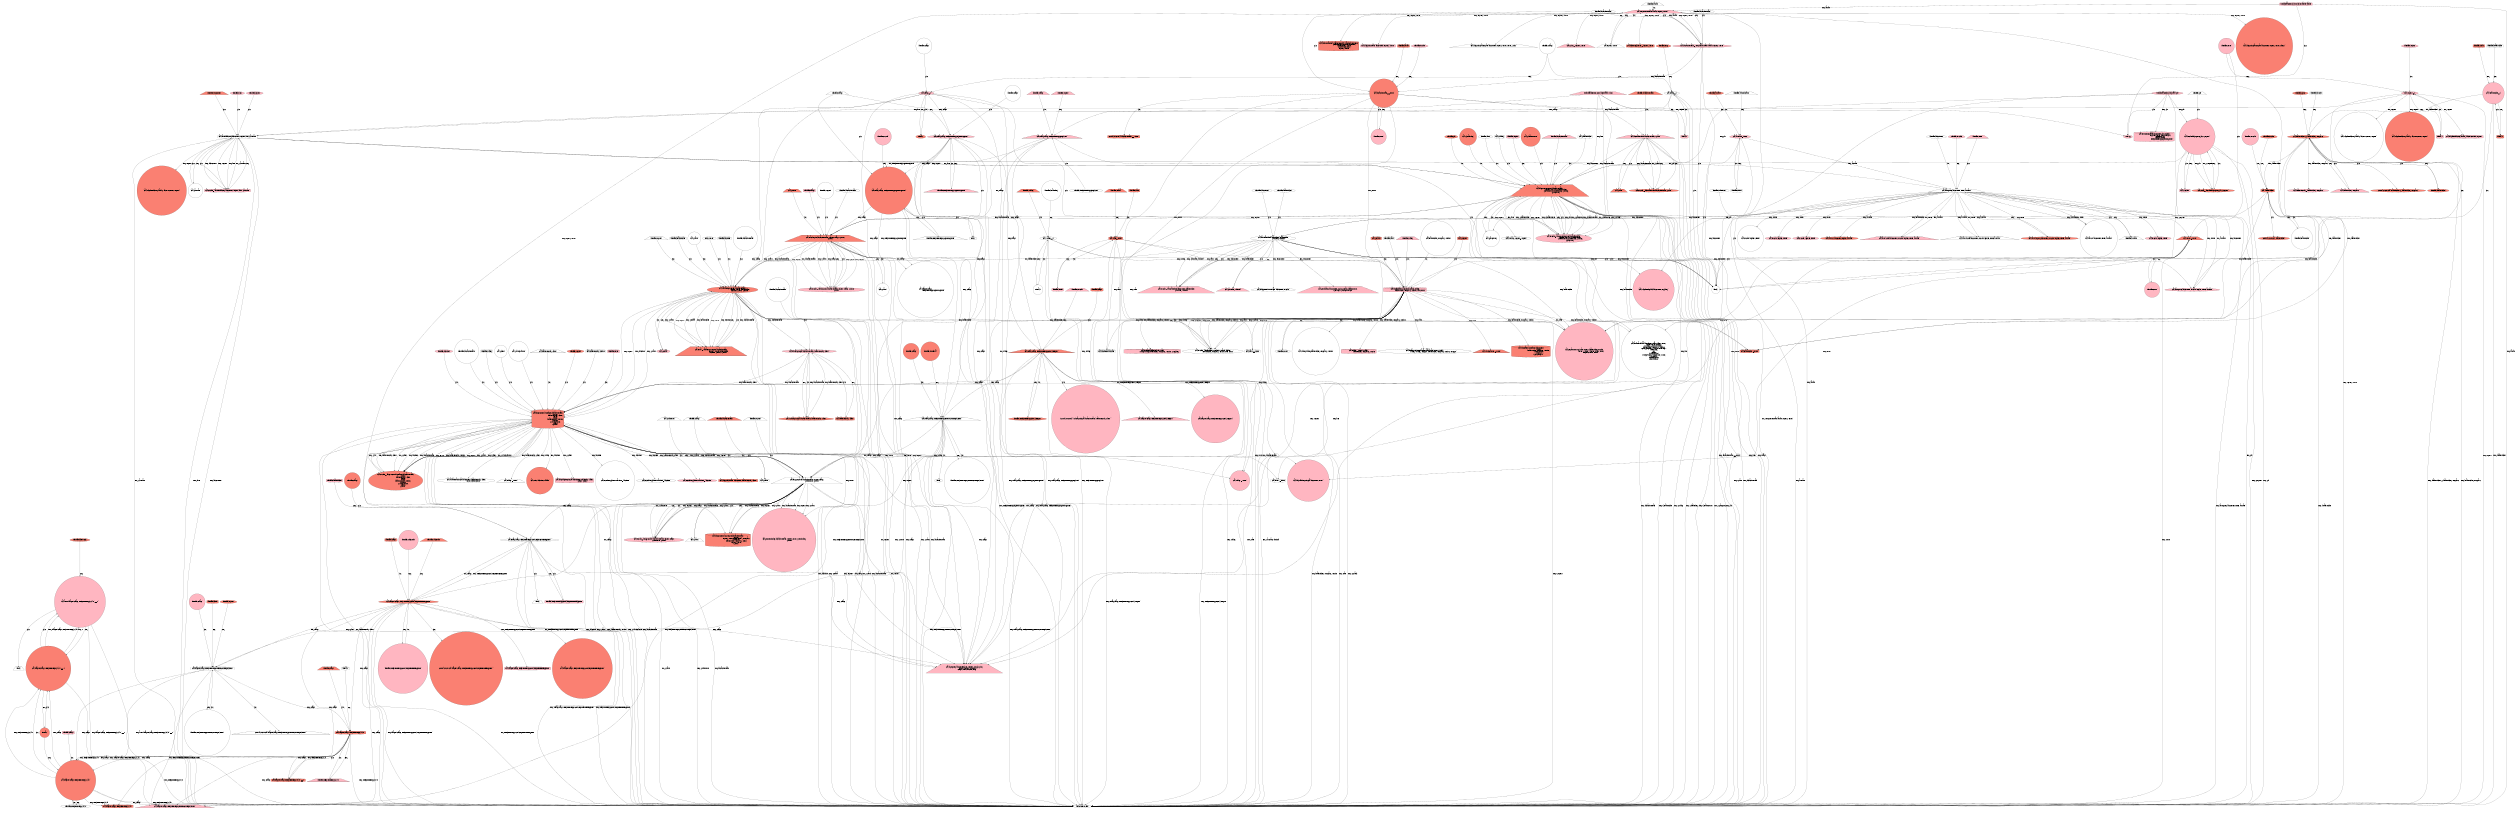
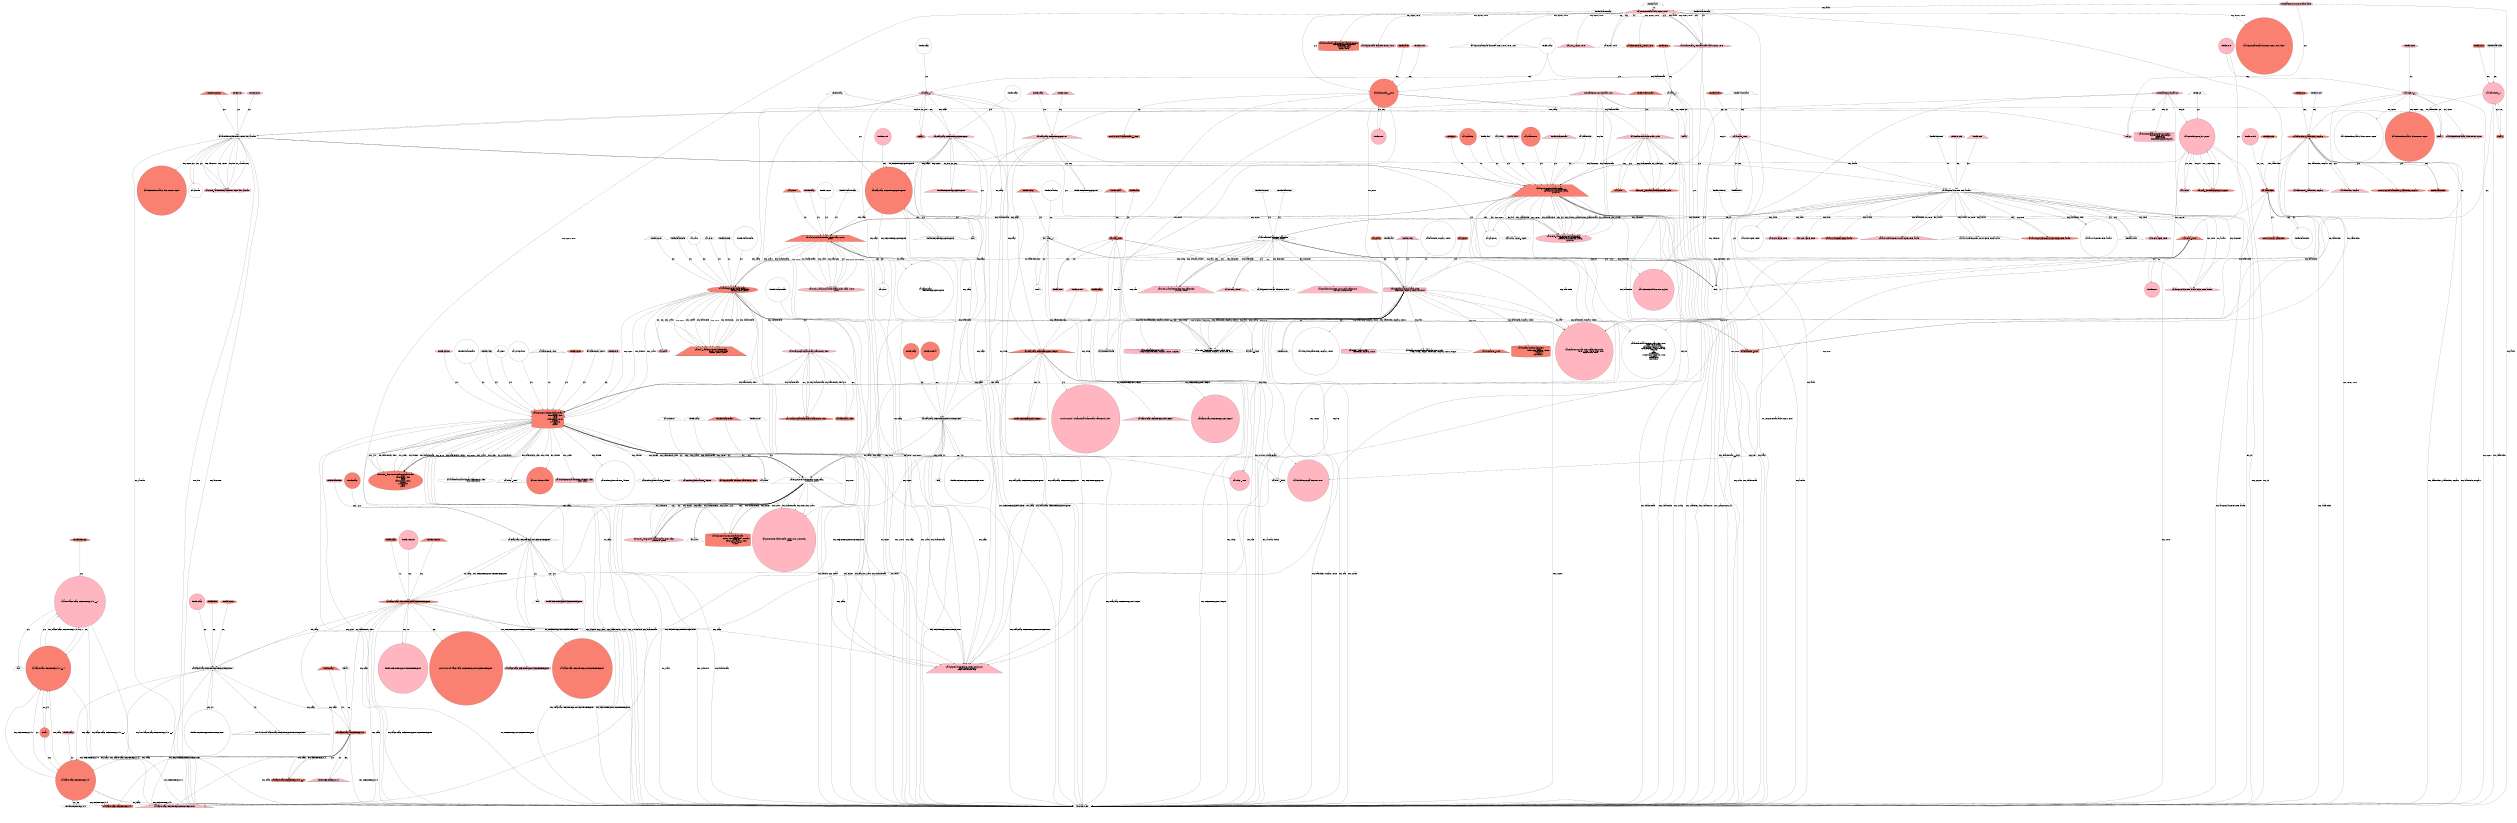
edge "(Call,setflag(s_flags, KRB5_KDB_FLAG_ALIAS_OK))" -> "(Identifier,KRB5_KDB_FLAG_ALIAS_OK)": added, label "CFG:"
node "(Block,*server)": label "(Block,*server)" -> "(Call,*server)"
edge "(Call,kau_tgs_req(kdc_context, TRUE, au_state))" -> "(Call,krb5_free_keyblock(kdc_context, reply_key))": label "DDG: kdc_context" -> "DDG: kdc_server"
